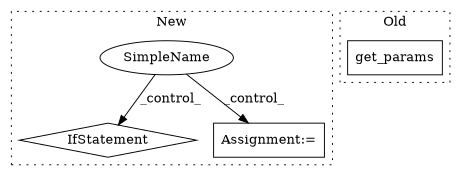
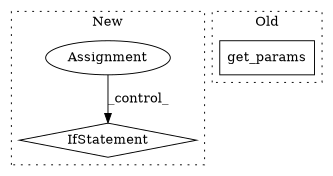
node "SimpleName": label "SimpleName" -> "Assignment"
node "Assignment:=": removed
